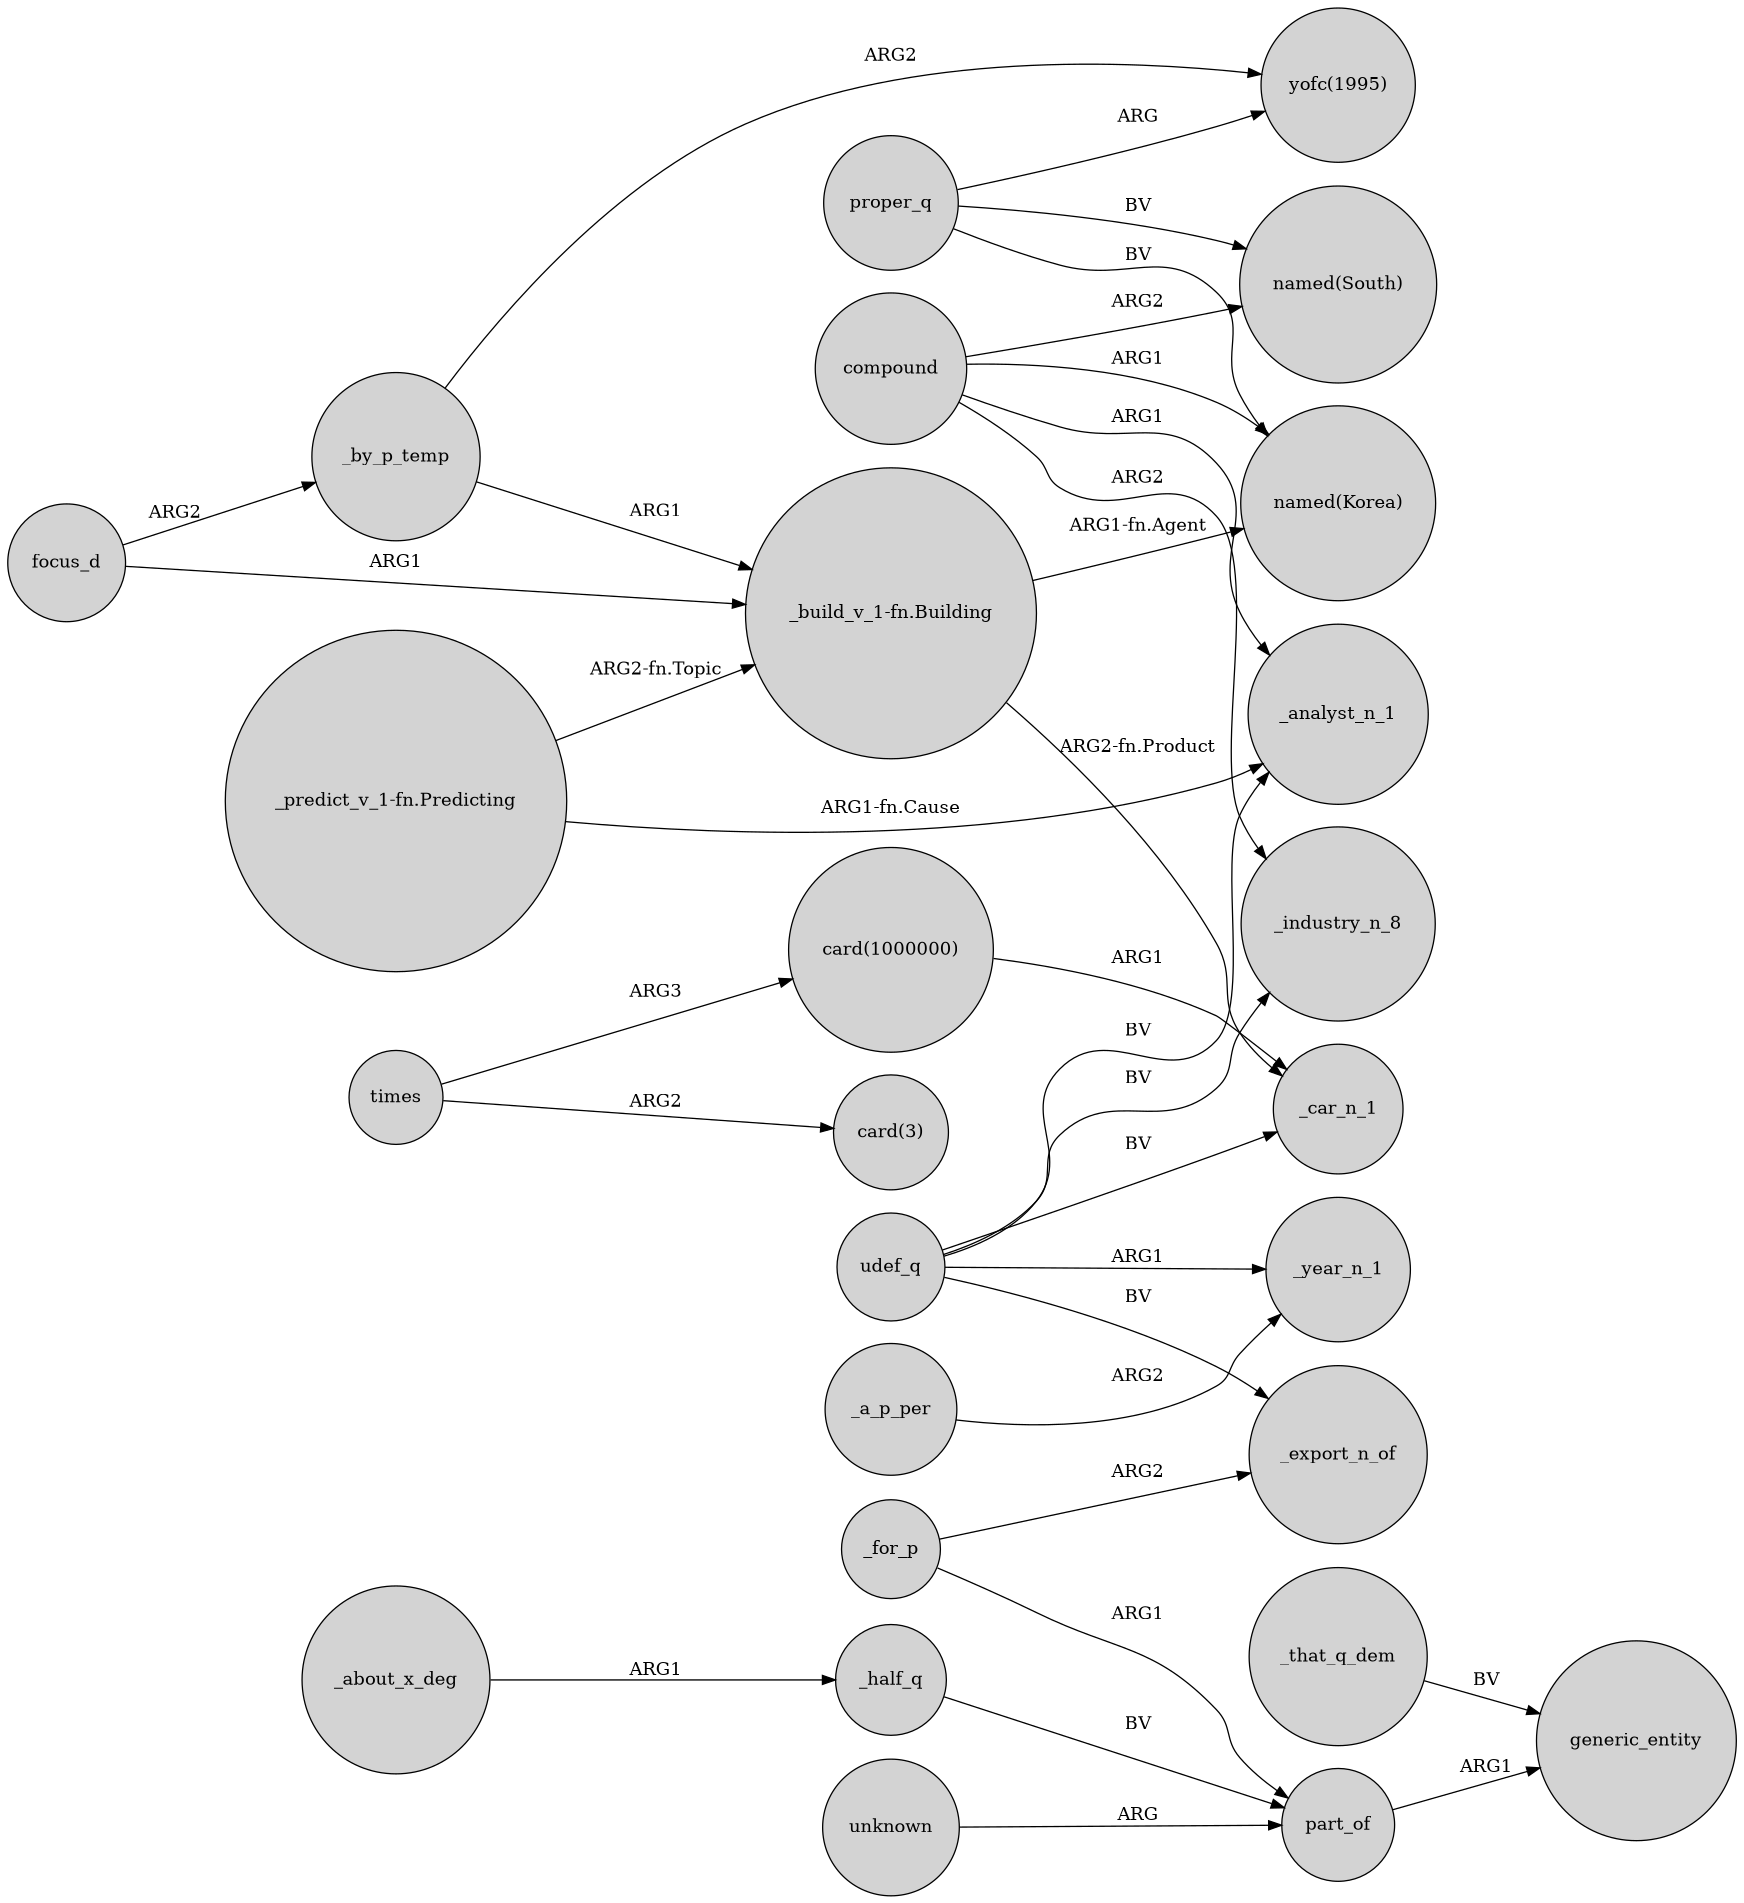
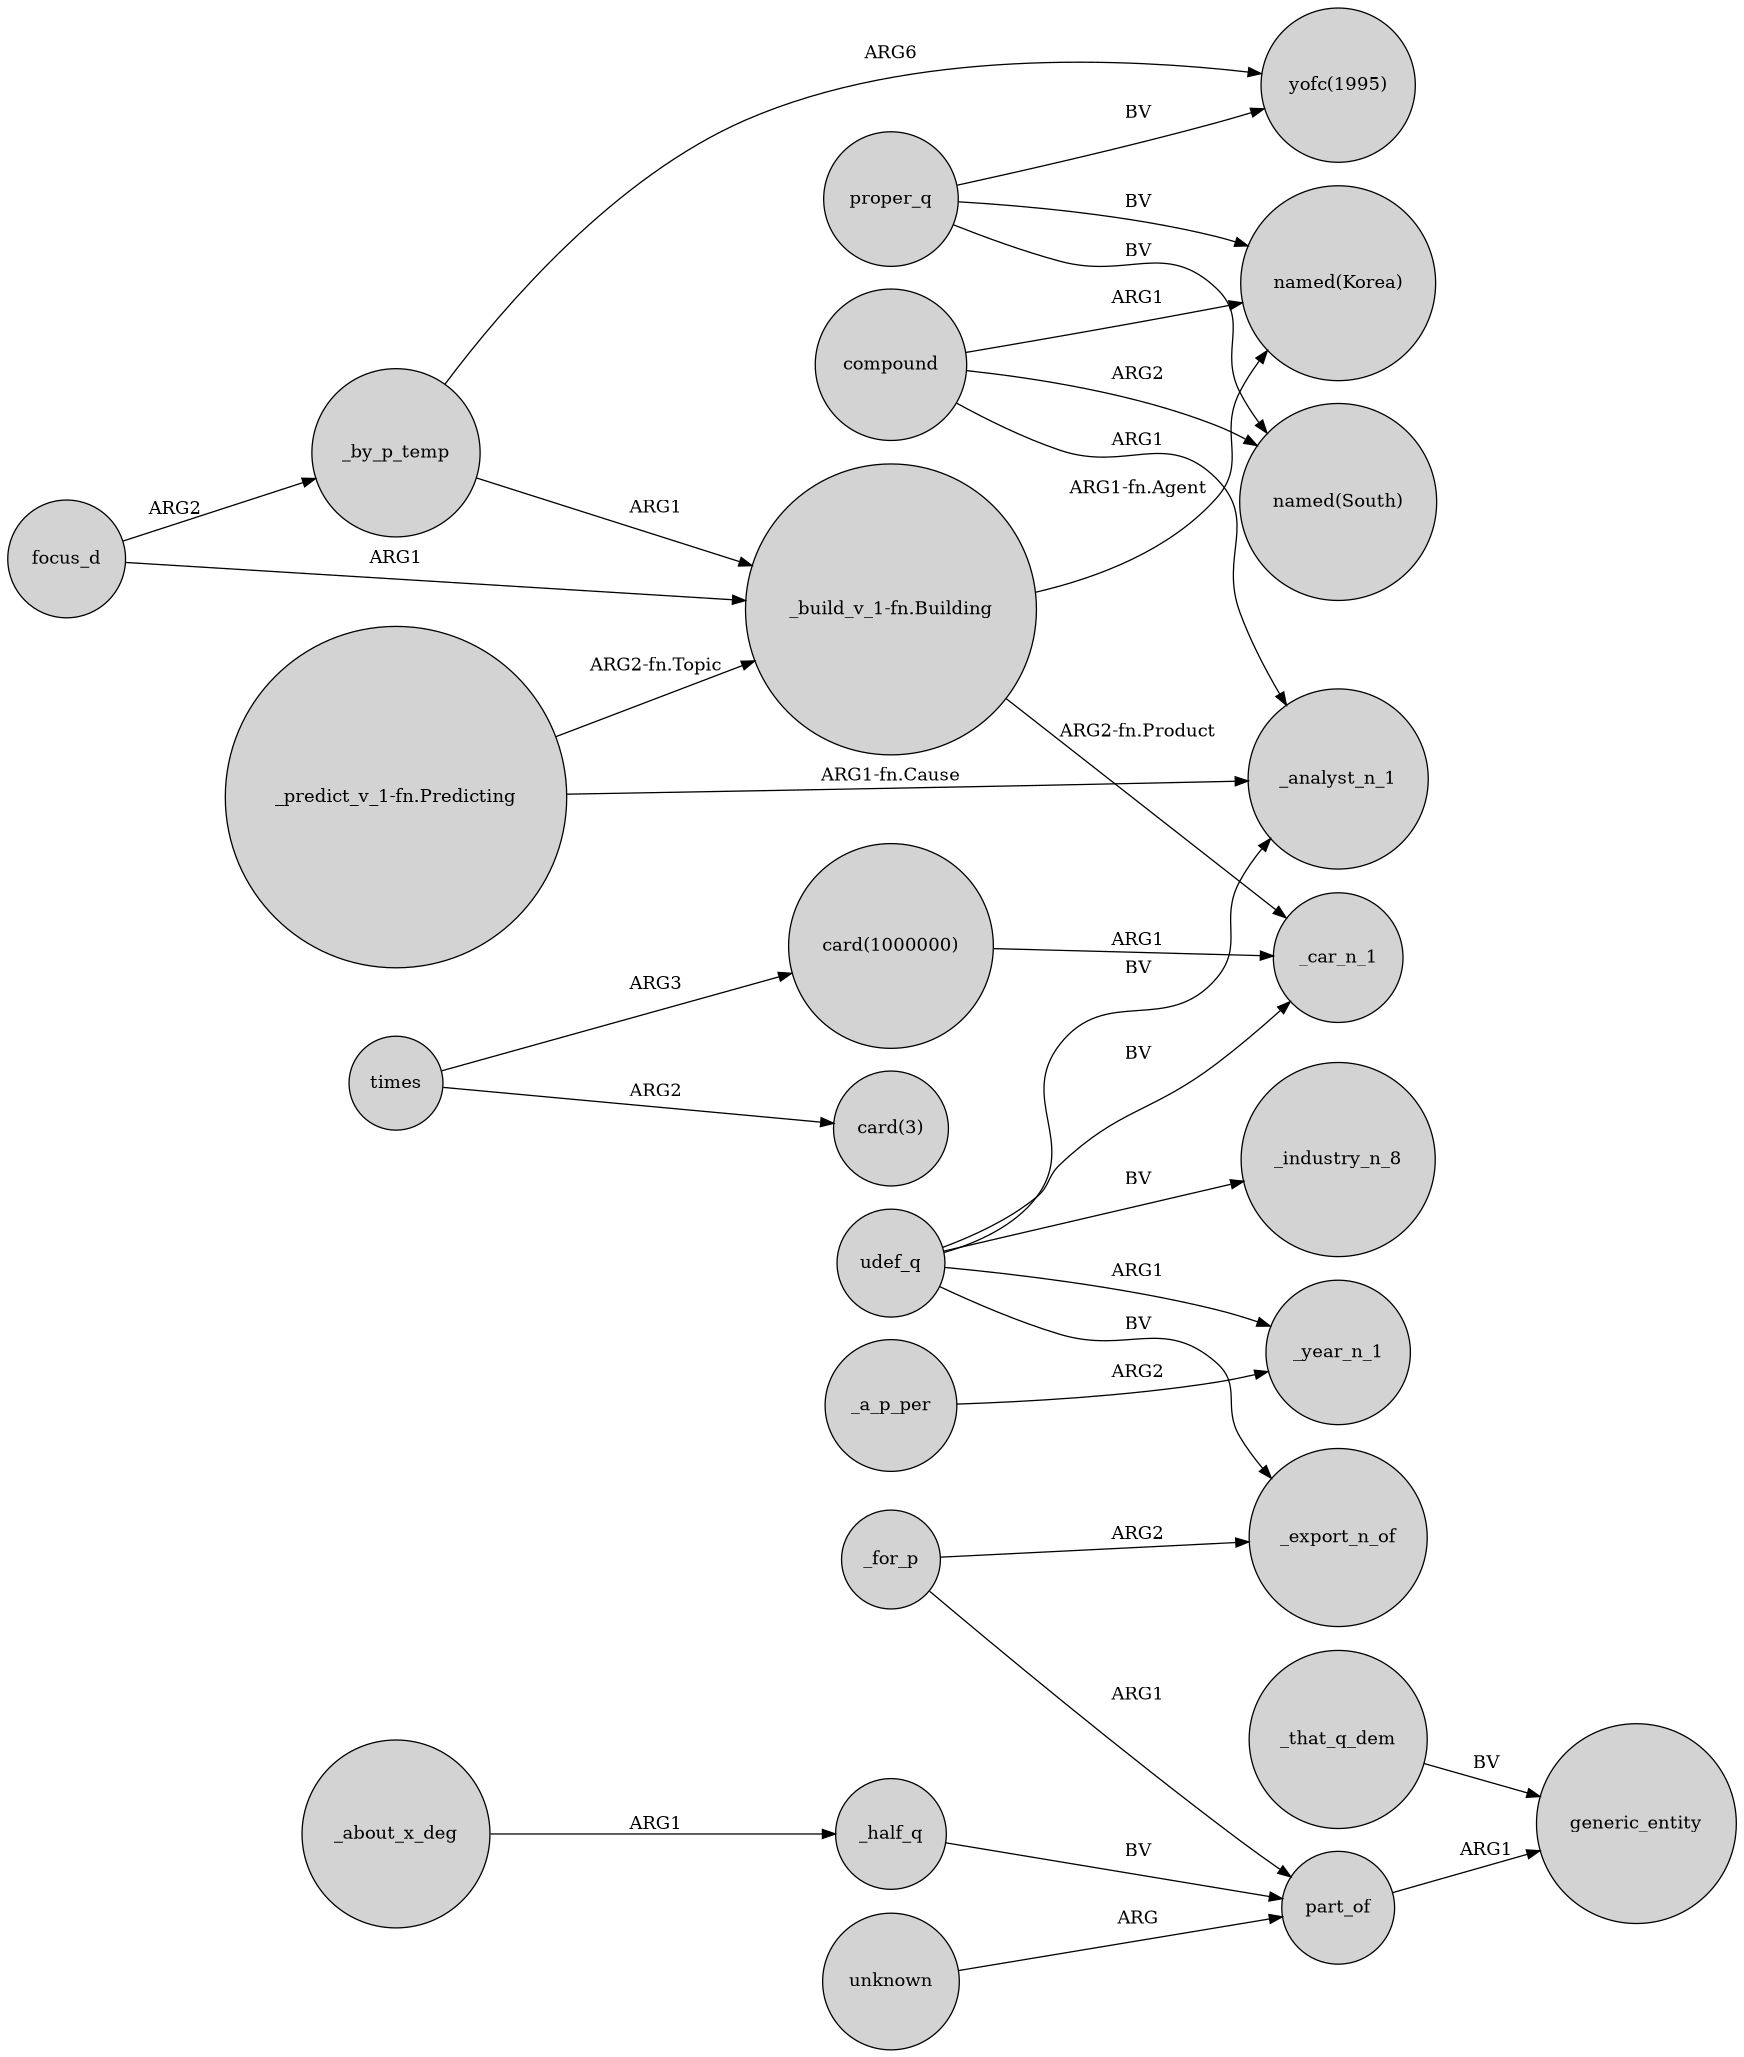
edge "_by_p_temp" -> "yofc(1995)": label "ARG2" -> "ARG6"
edge "proper_q" -> "yofc(1995)": label "ARG" -> "BV"
edge "compound" -> "_industry_n_8": removed, label "ARG2"
